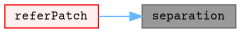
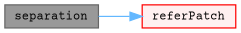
edge "referPatch" -> "separation": reversed
